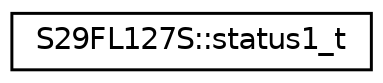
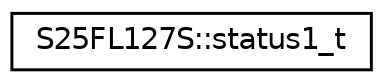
node "S29FL127S::status1_t": label "S29FL127S::status1_t" -> "S25FL127S::status1_t"
